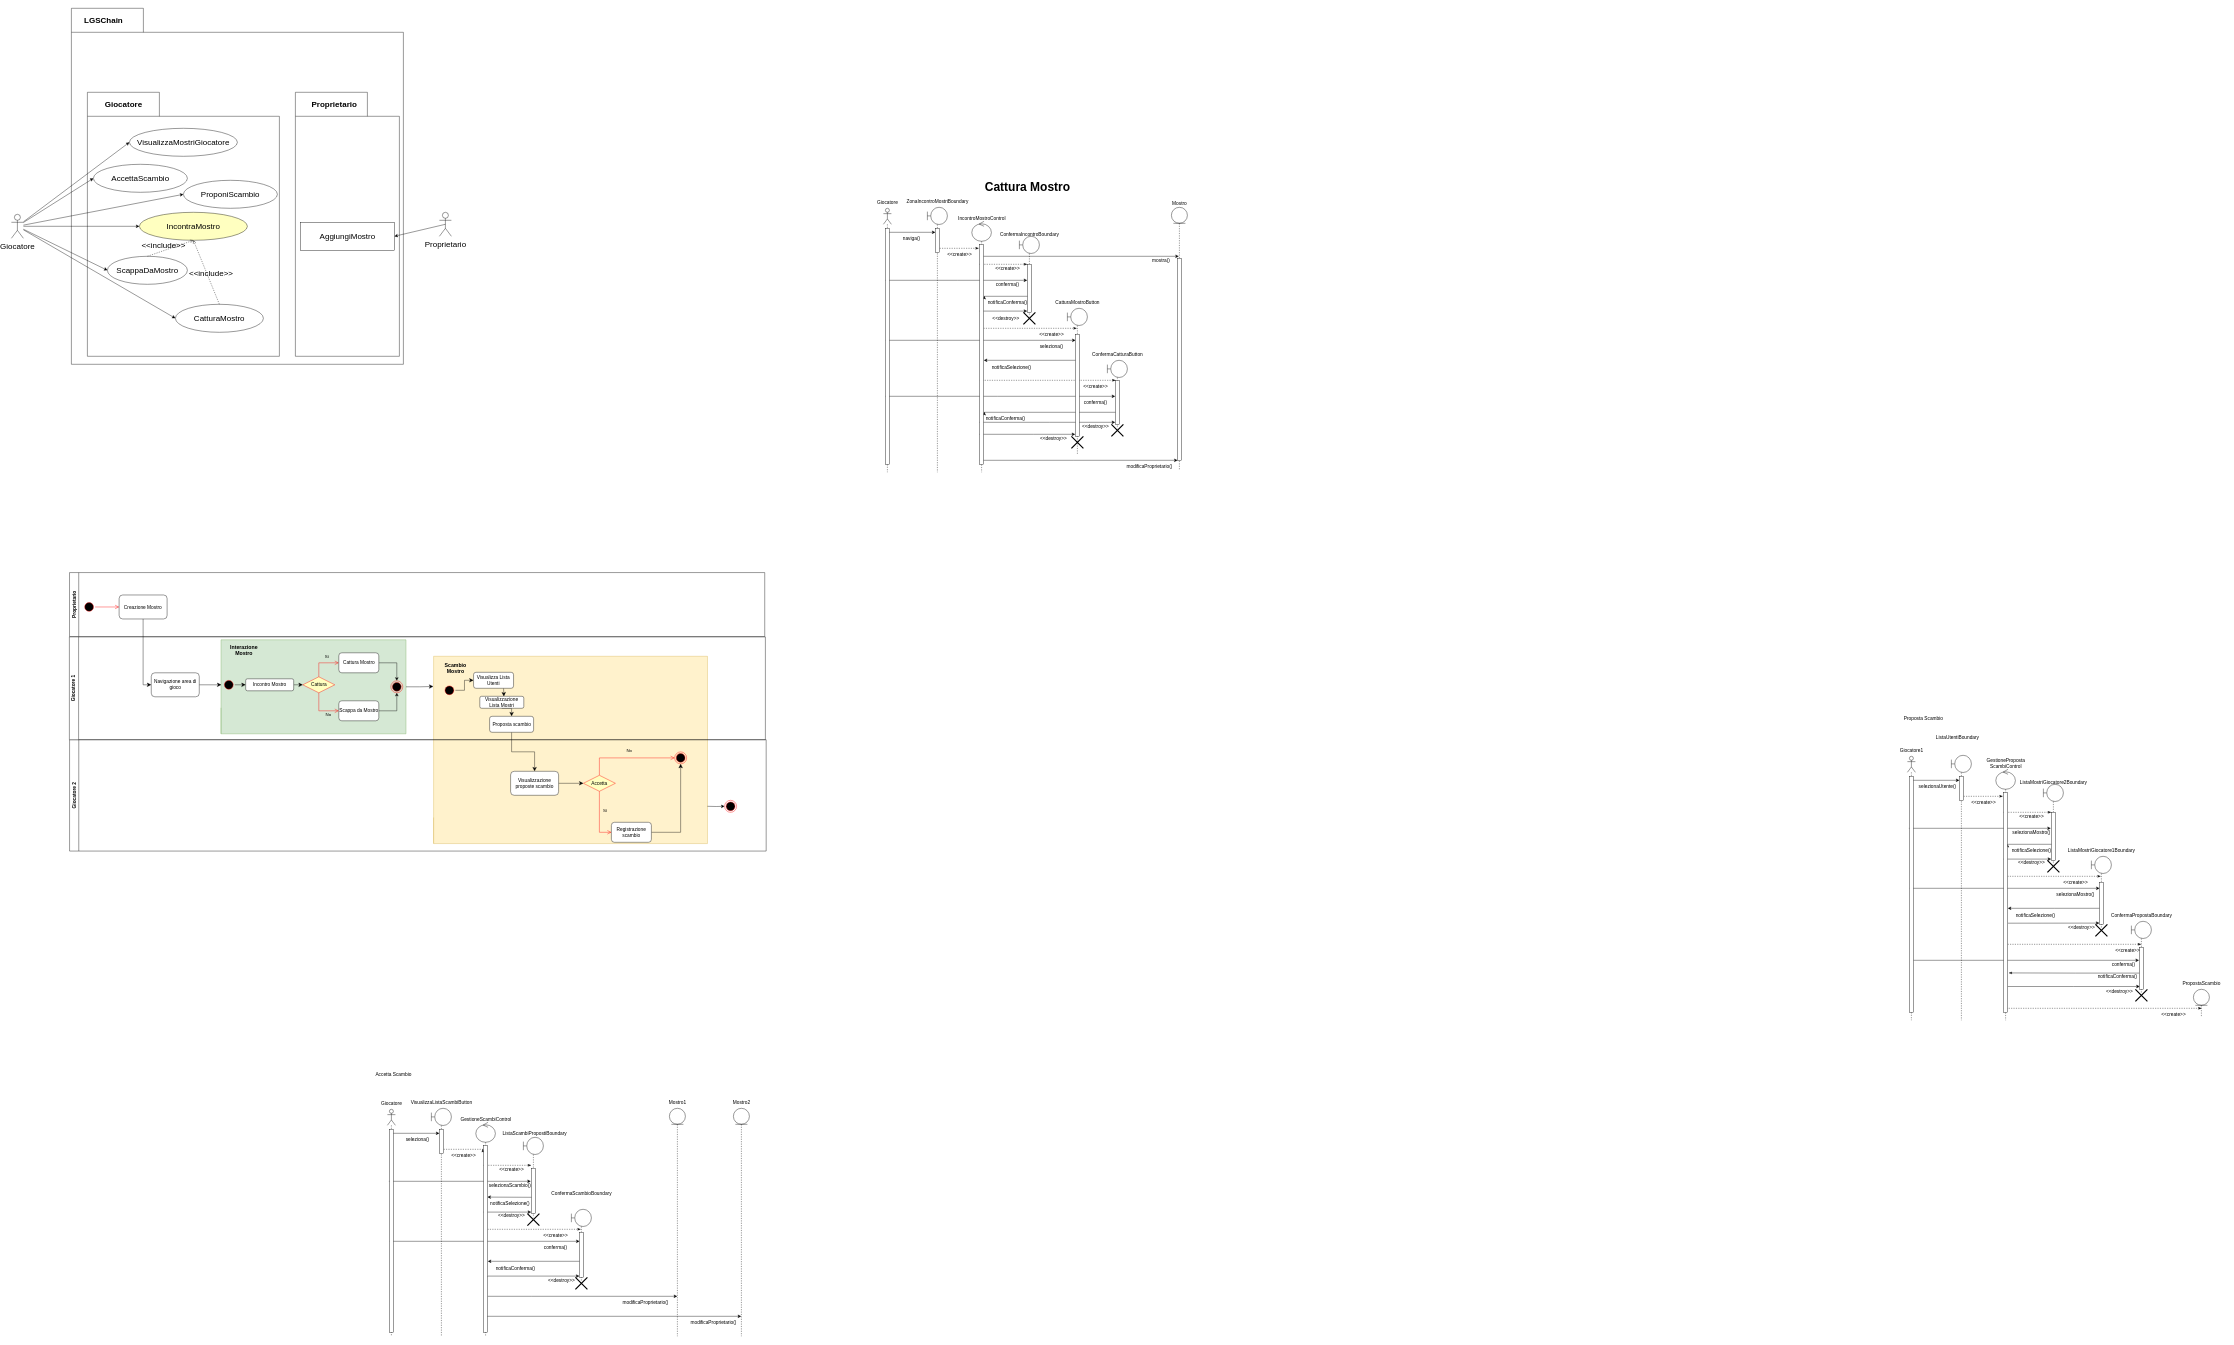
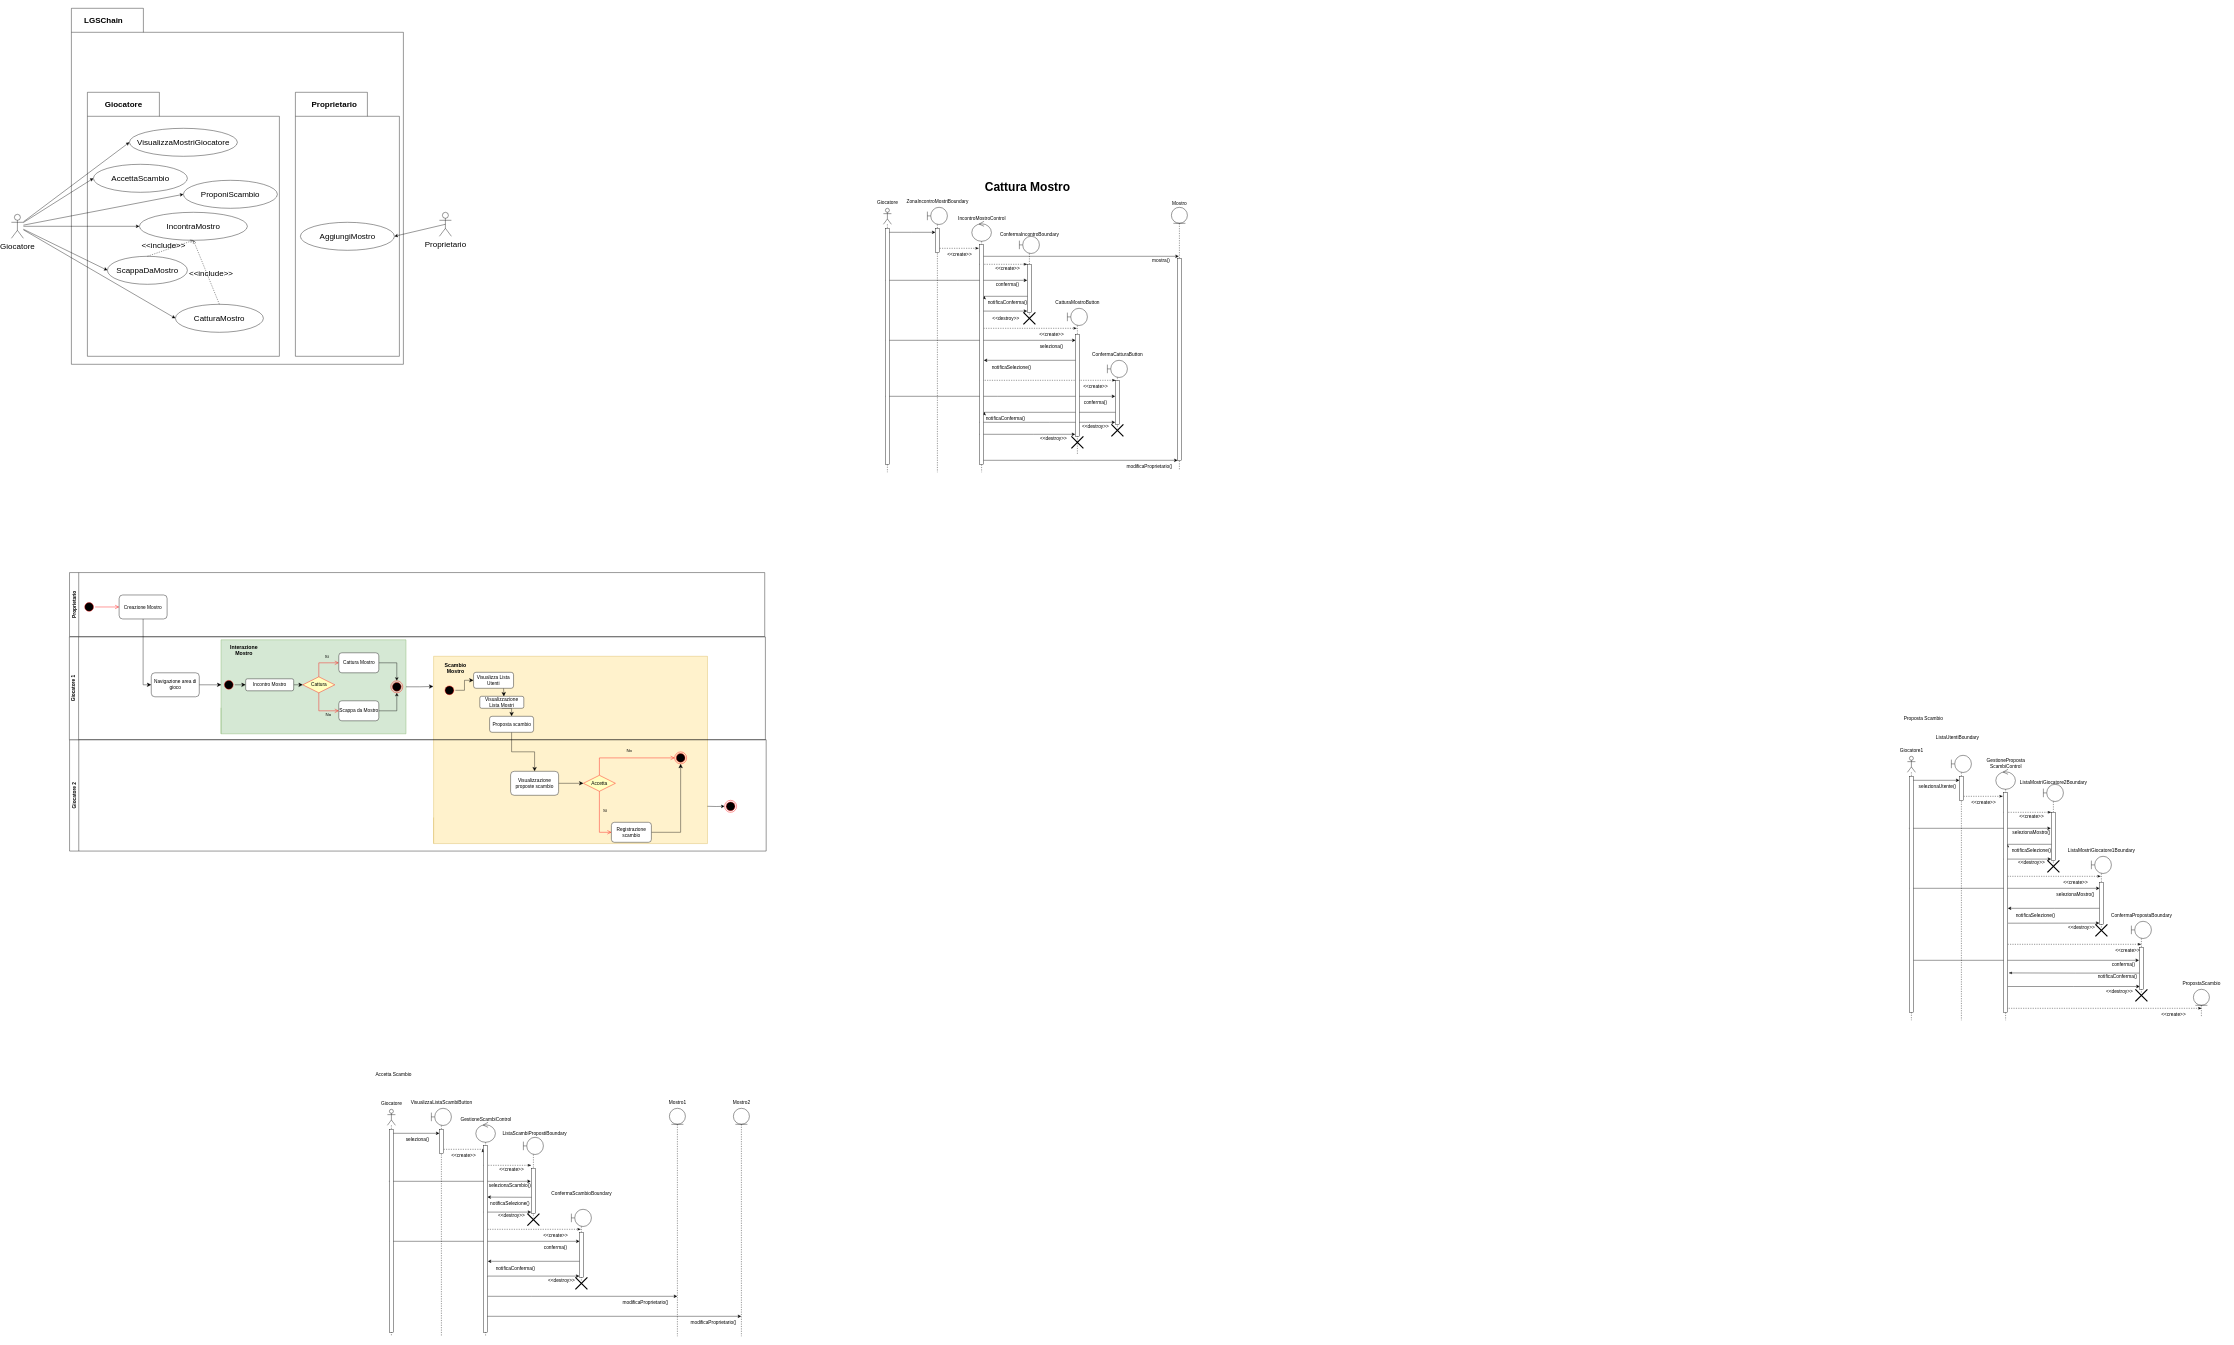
node "IncontraMostro": fillcolor #ffffc0 -> #ffffff
node "AggiungiMostro": shape rectangle -> ellipse
node "naviga()": removed
